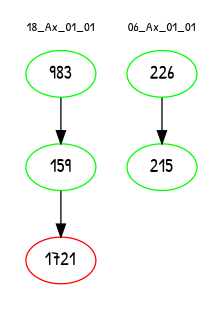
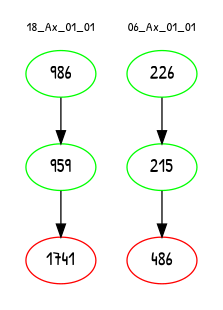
node "983": label "983" -> "986"
node "159": label "159" -> "959"
node "1721": label "1721" -> "1741"
node "486": added
